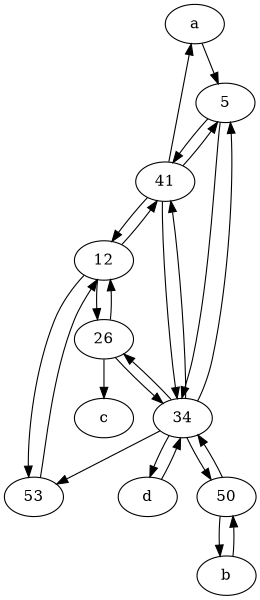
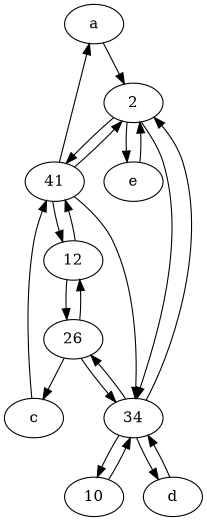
node "5": label "5" -> "2"
node "e": added
edge "34" -> "41": now "c" -> "41"
node "53": removed
node "50": label "50" -> "10"
node "b": removed
